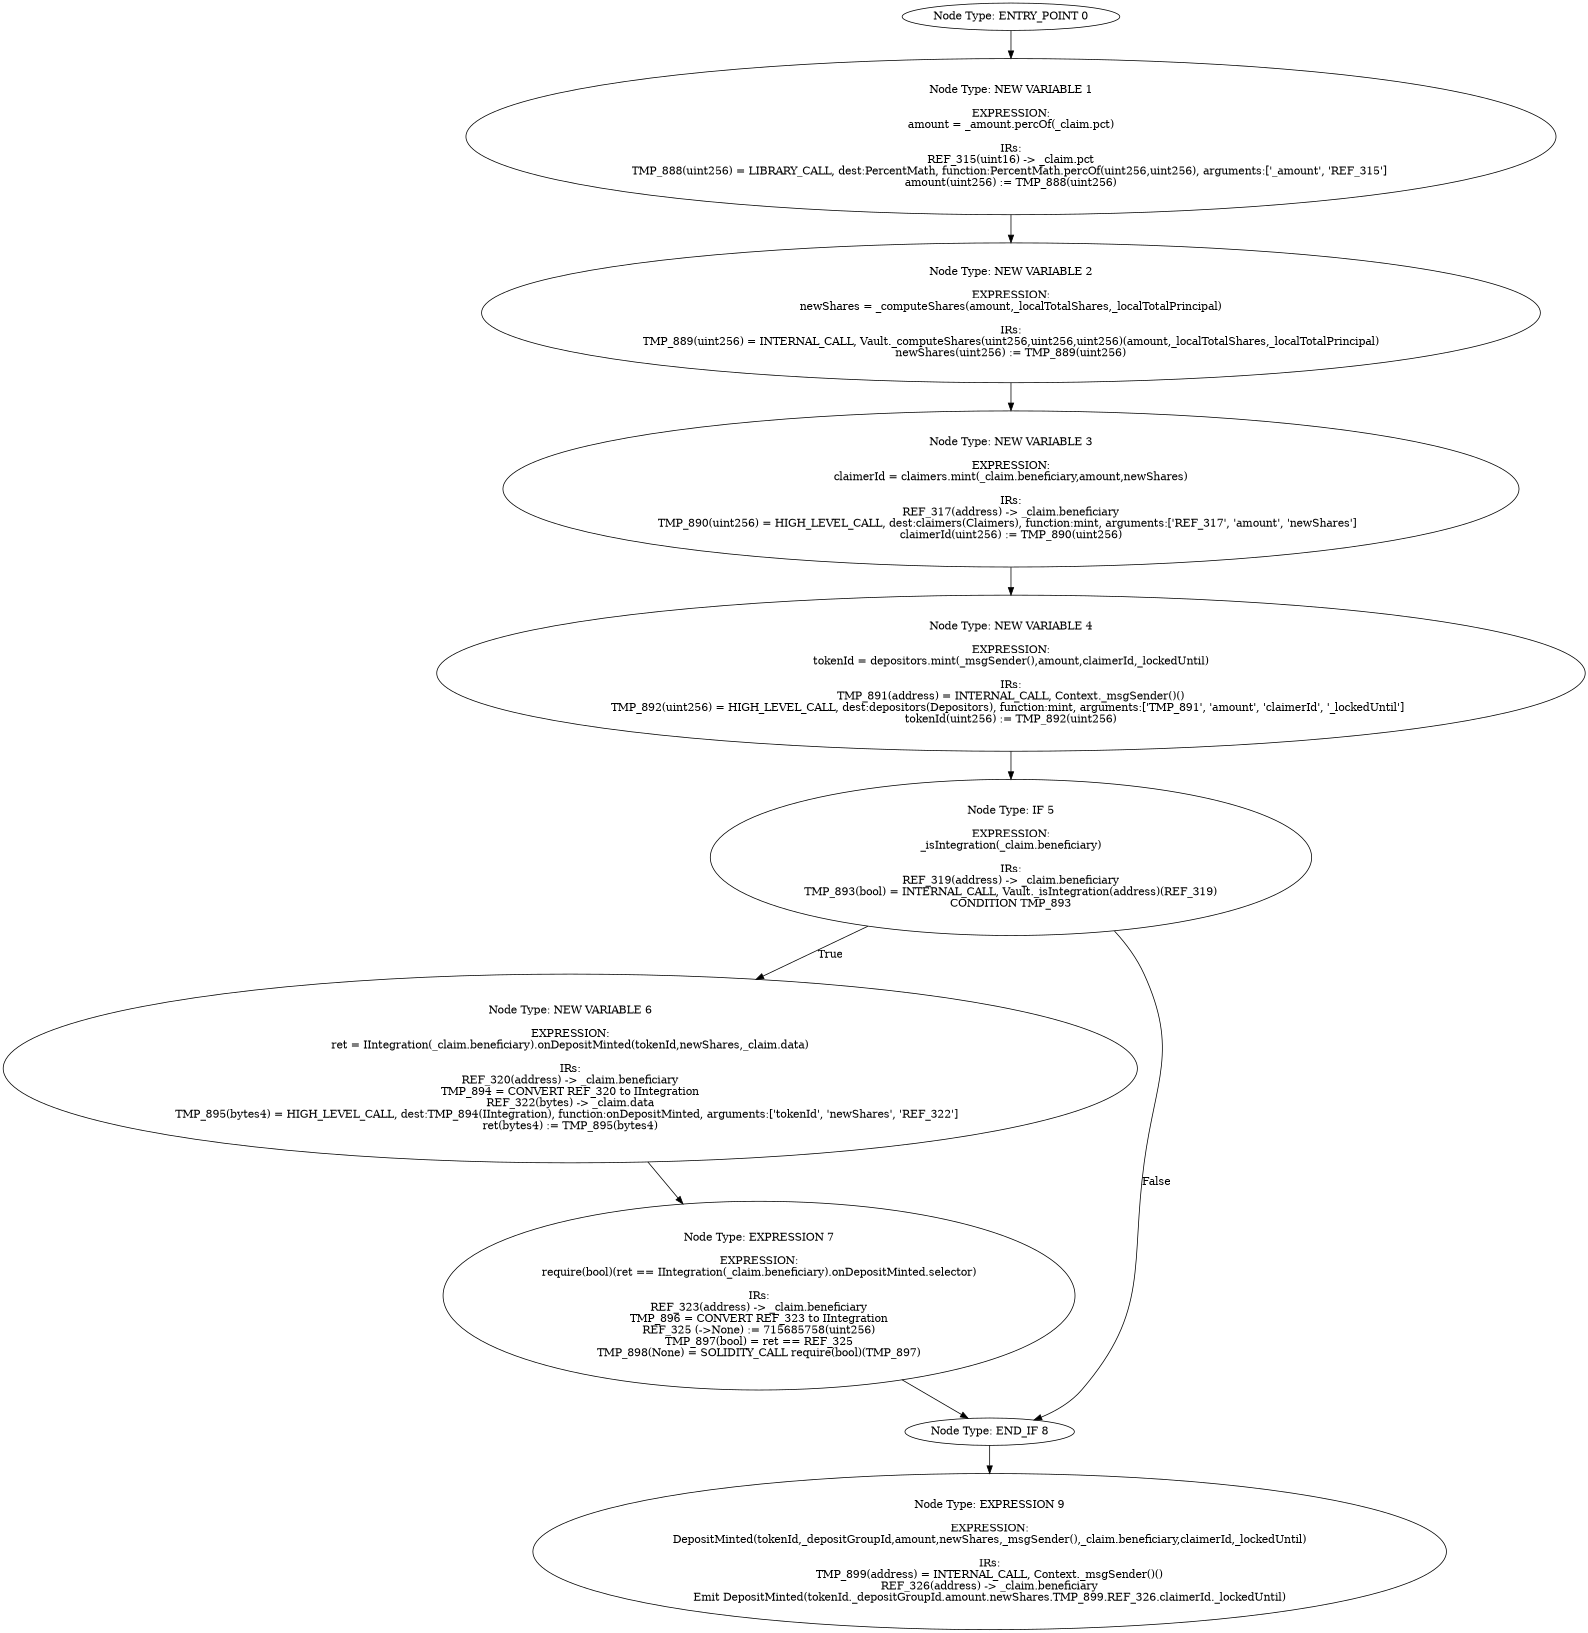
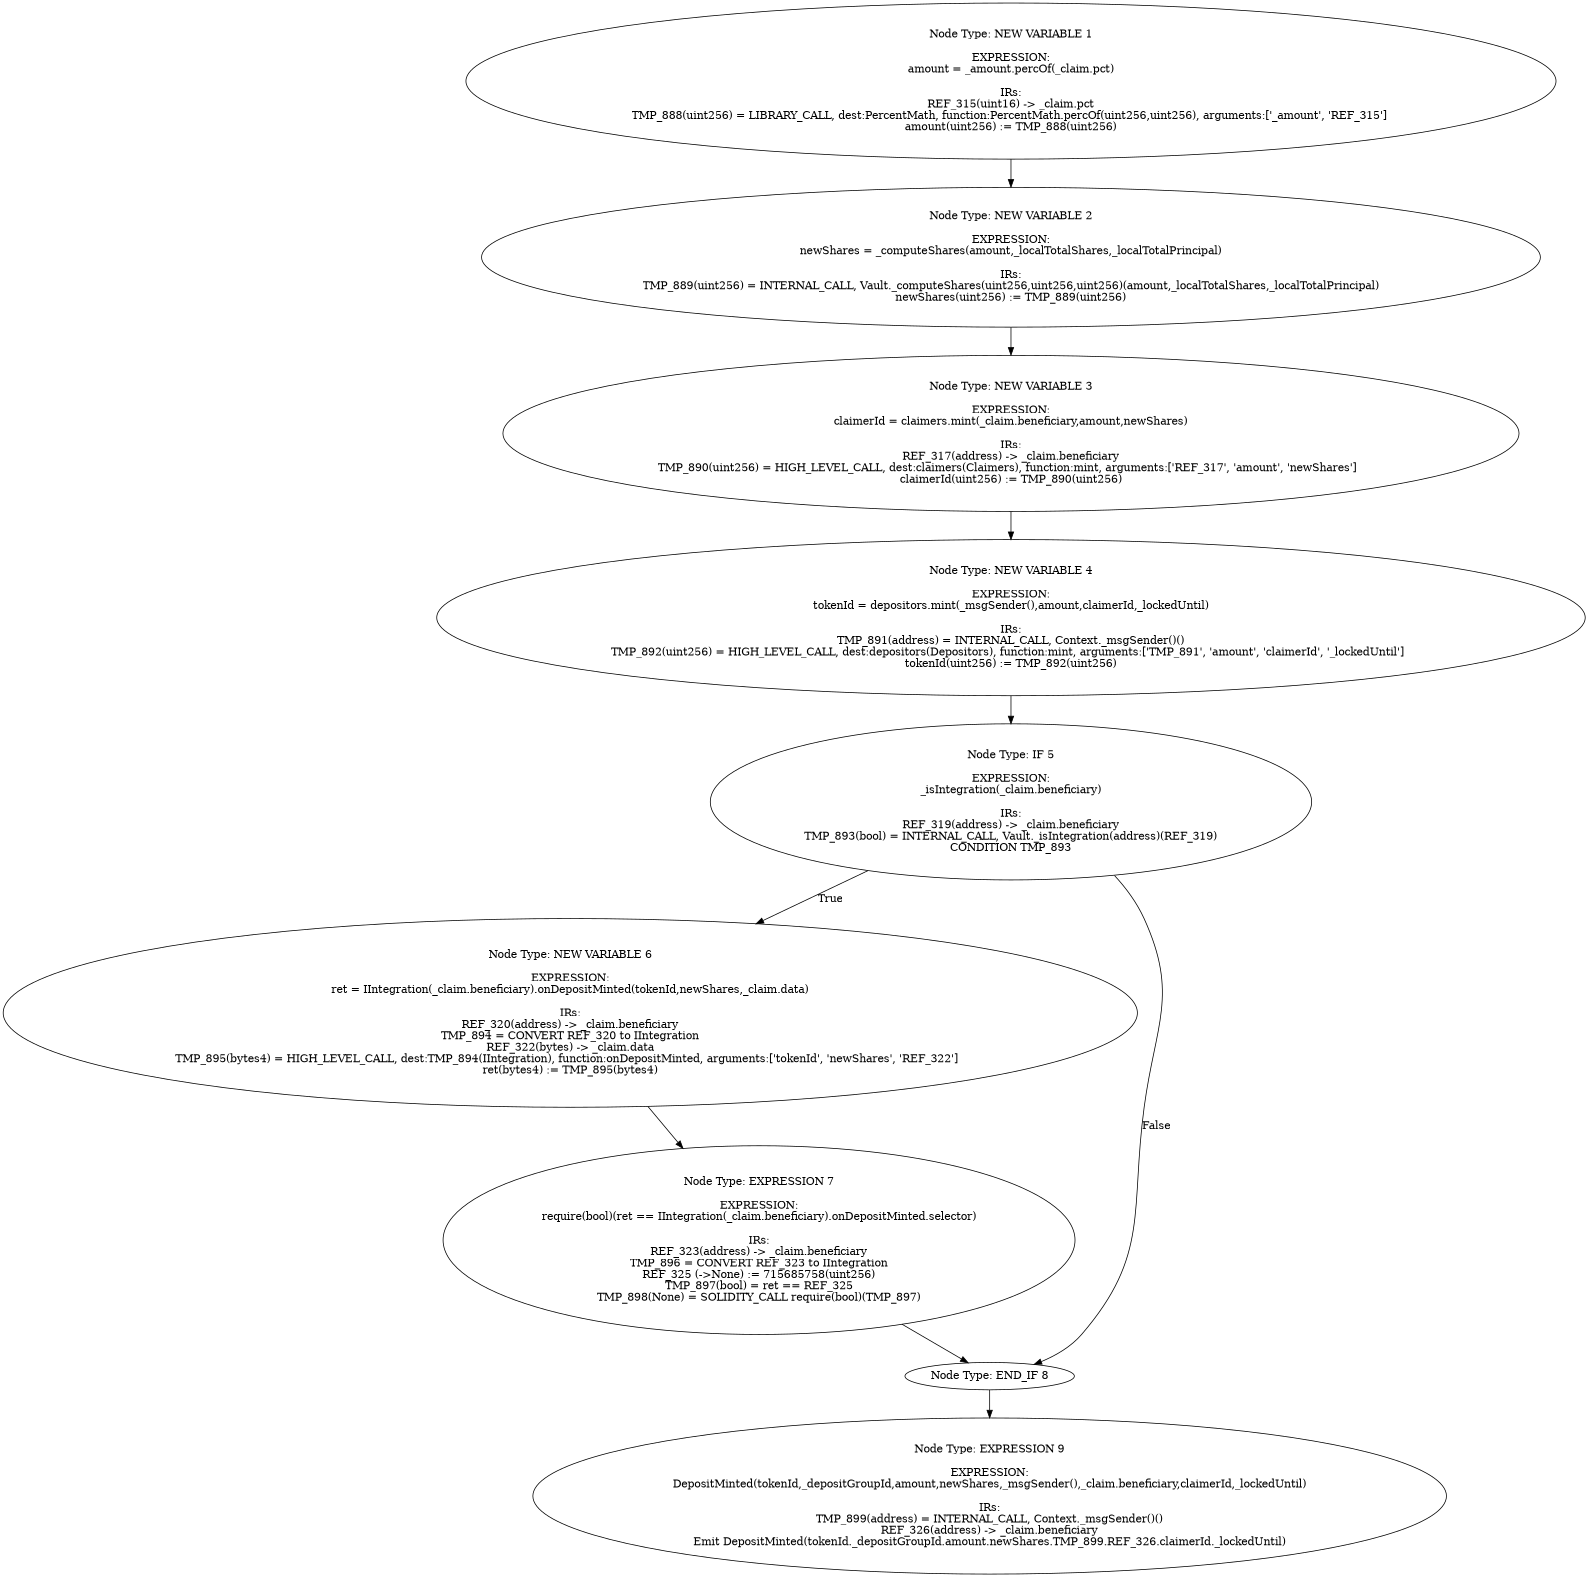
node "Node Type: ENTRY_POINT 0": removed
